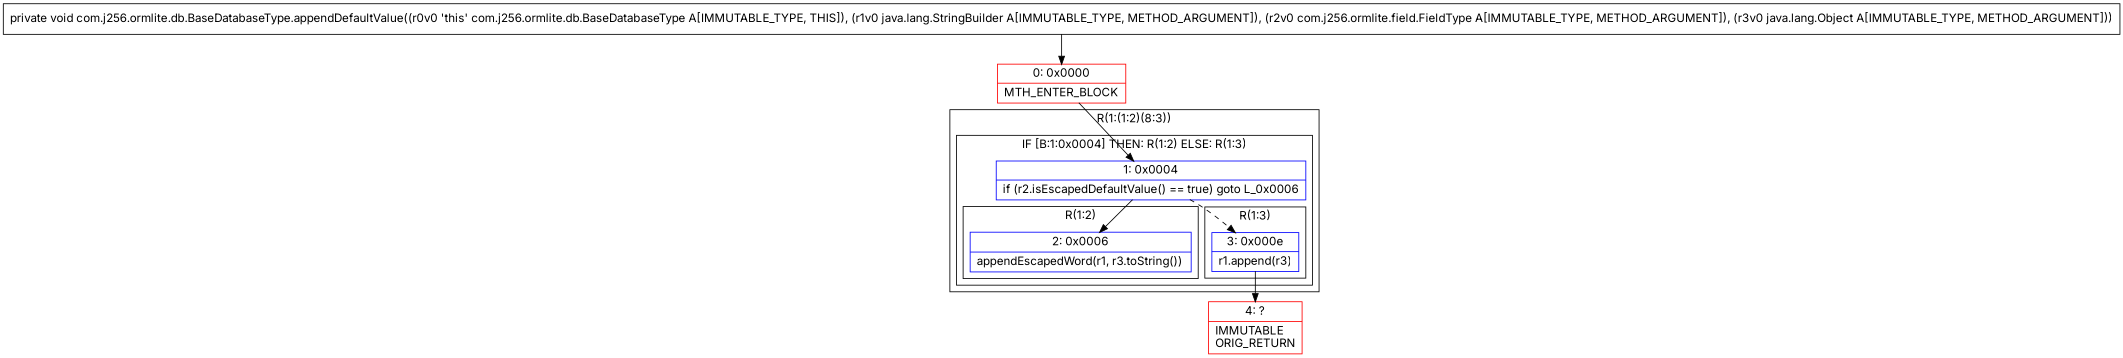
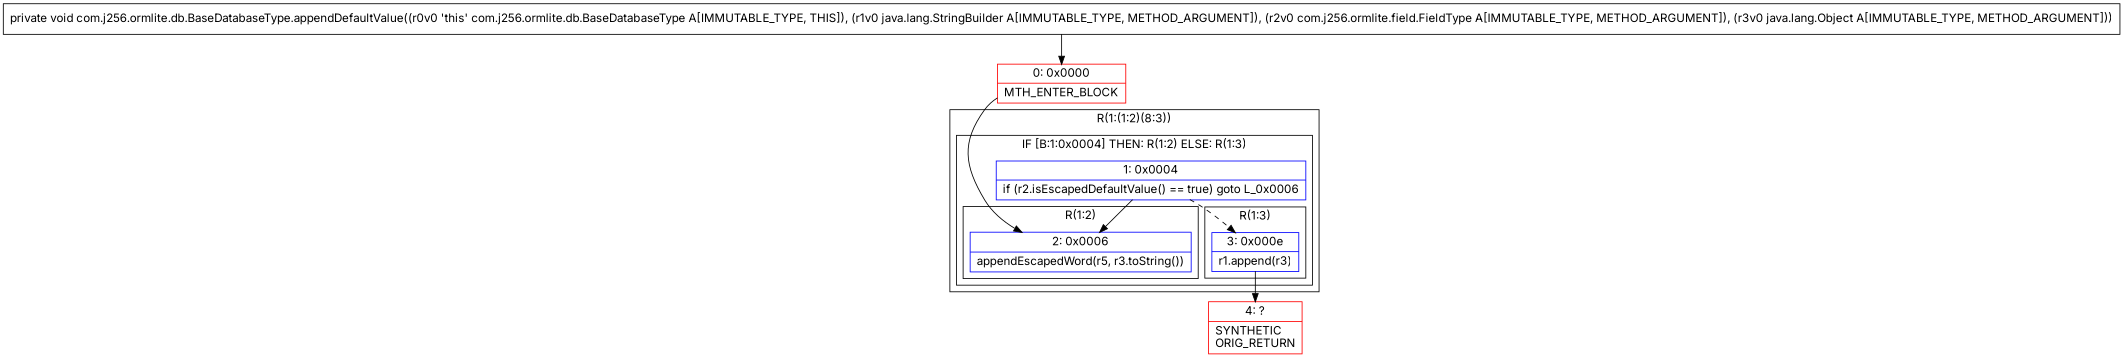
edge "0: 0x0000" -> "1: 0x0004": now "0: 0x0000" -> "2: 0x0006"
node "2: 0x0006": text "appendEscapedWord(r1, r3.toString())" -> "appendEscapedWord(r5, r3.toString())"
node "4: ?": text "IMMUTABLE" -> "SYNTHETIC"
